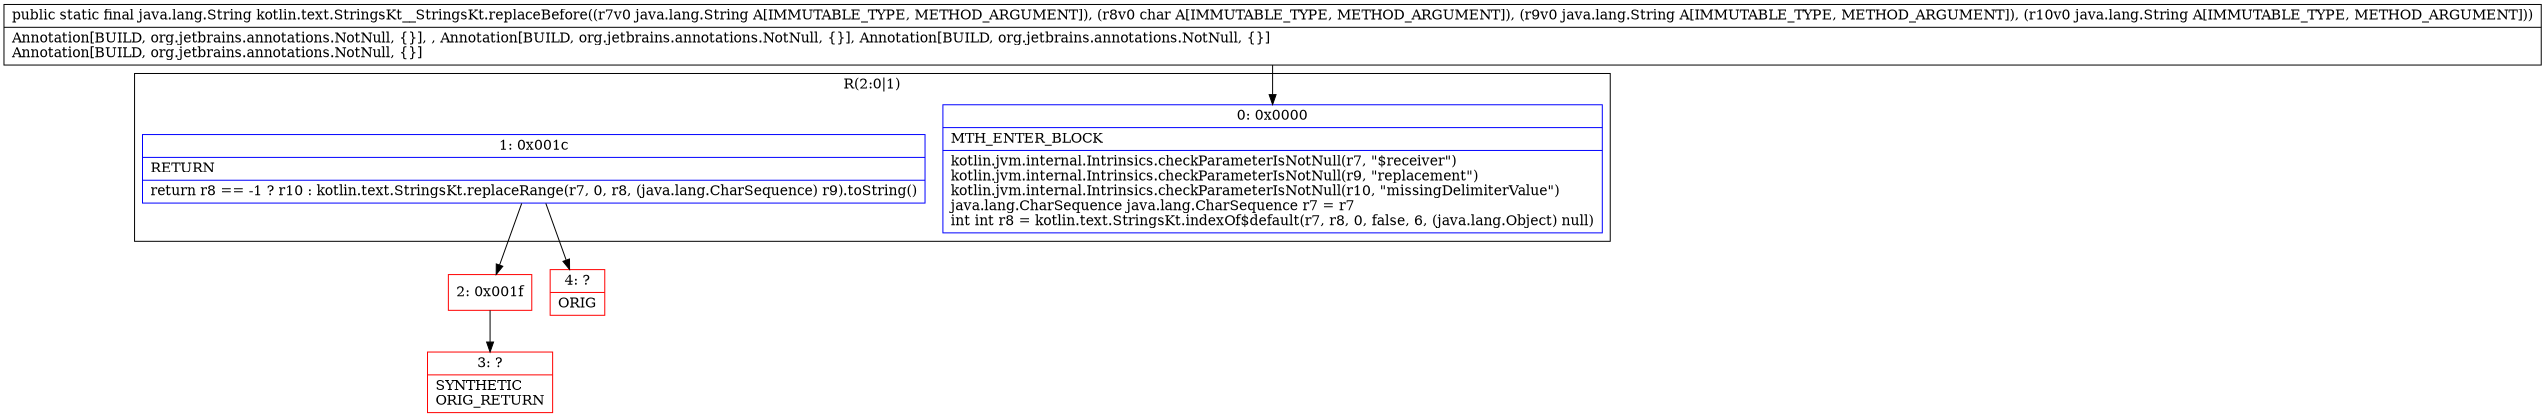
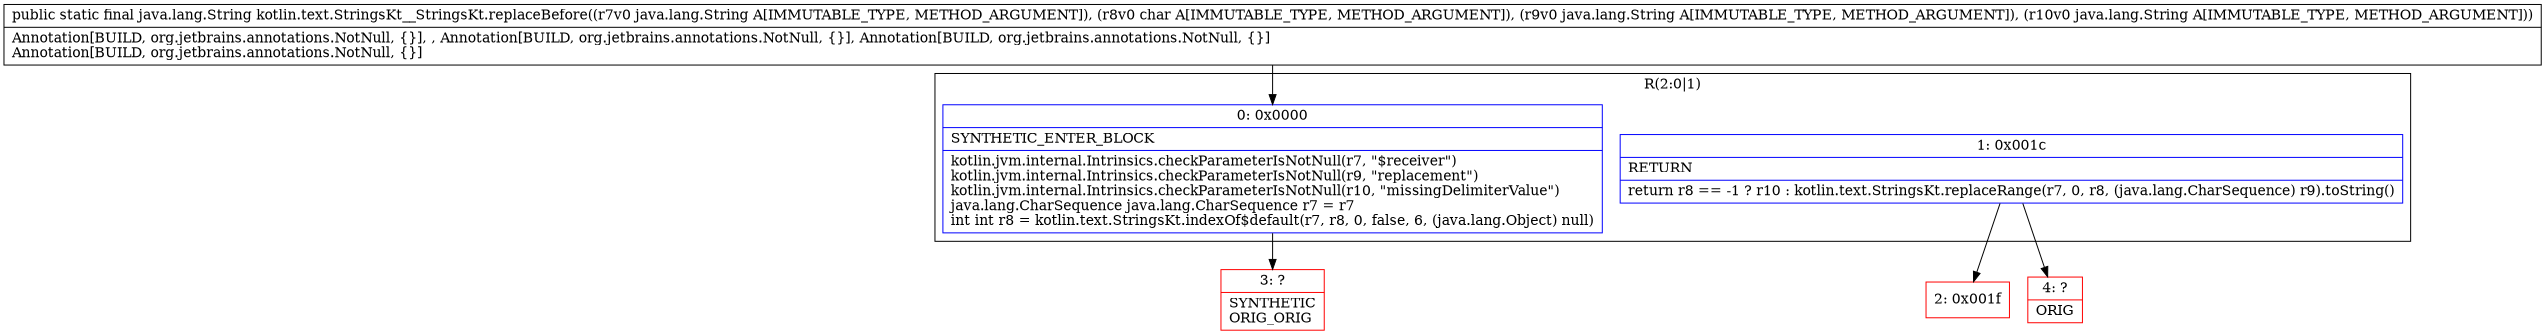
node "0: 0x0000": text "MTH_ENTER_BLOCK" -> "SYNTHETIC_ENTER_BLOCK"
edge "2: 0x001f" -> "3: ?": now "0: 0x0000" -> "3: ?"
node "3: ?": text "ORIG_RETURN" -> "ORIG_ORIG"
